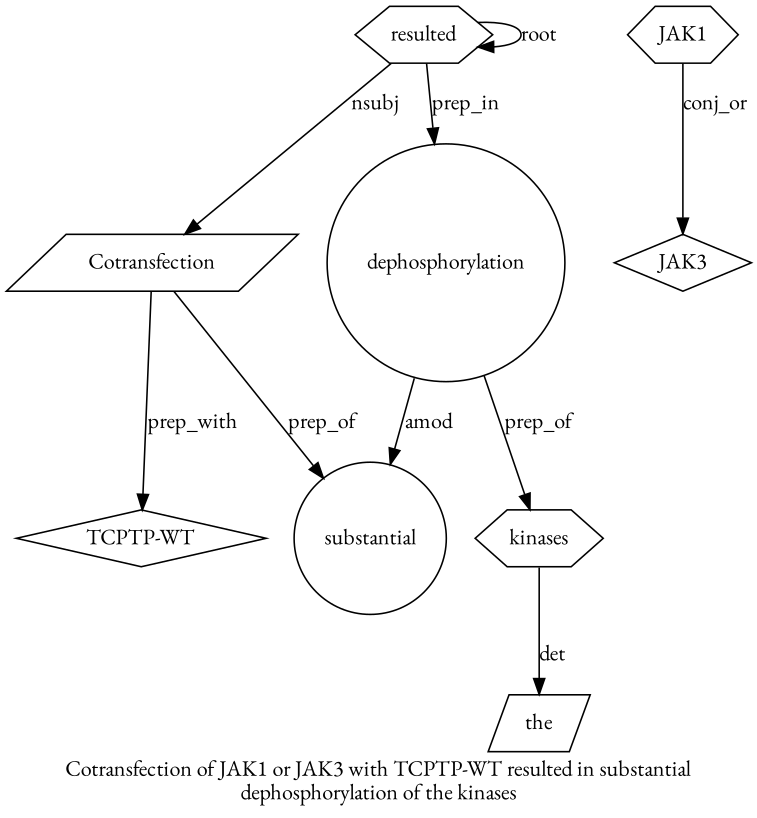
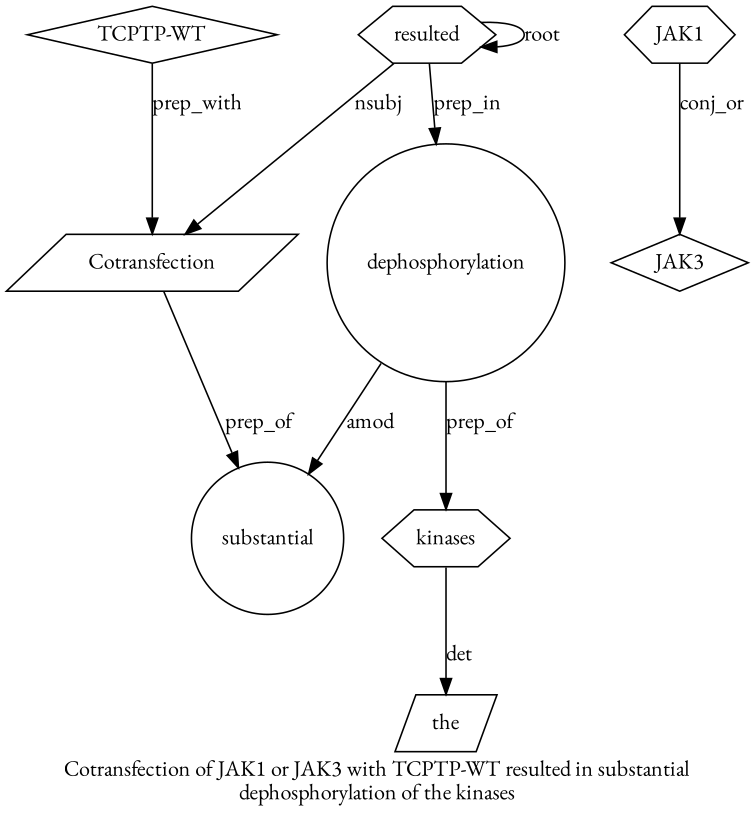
edge "Cotransfection" -> "TCPTP-WT": reversed
